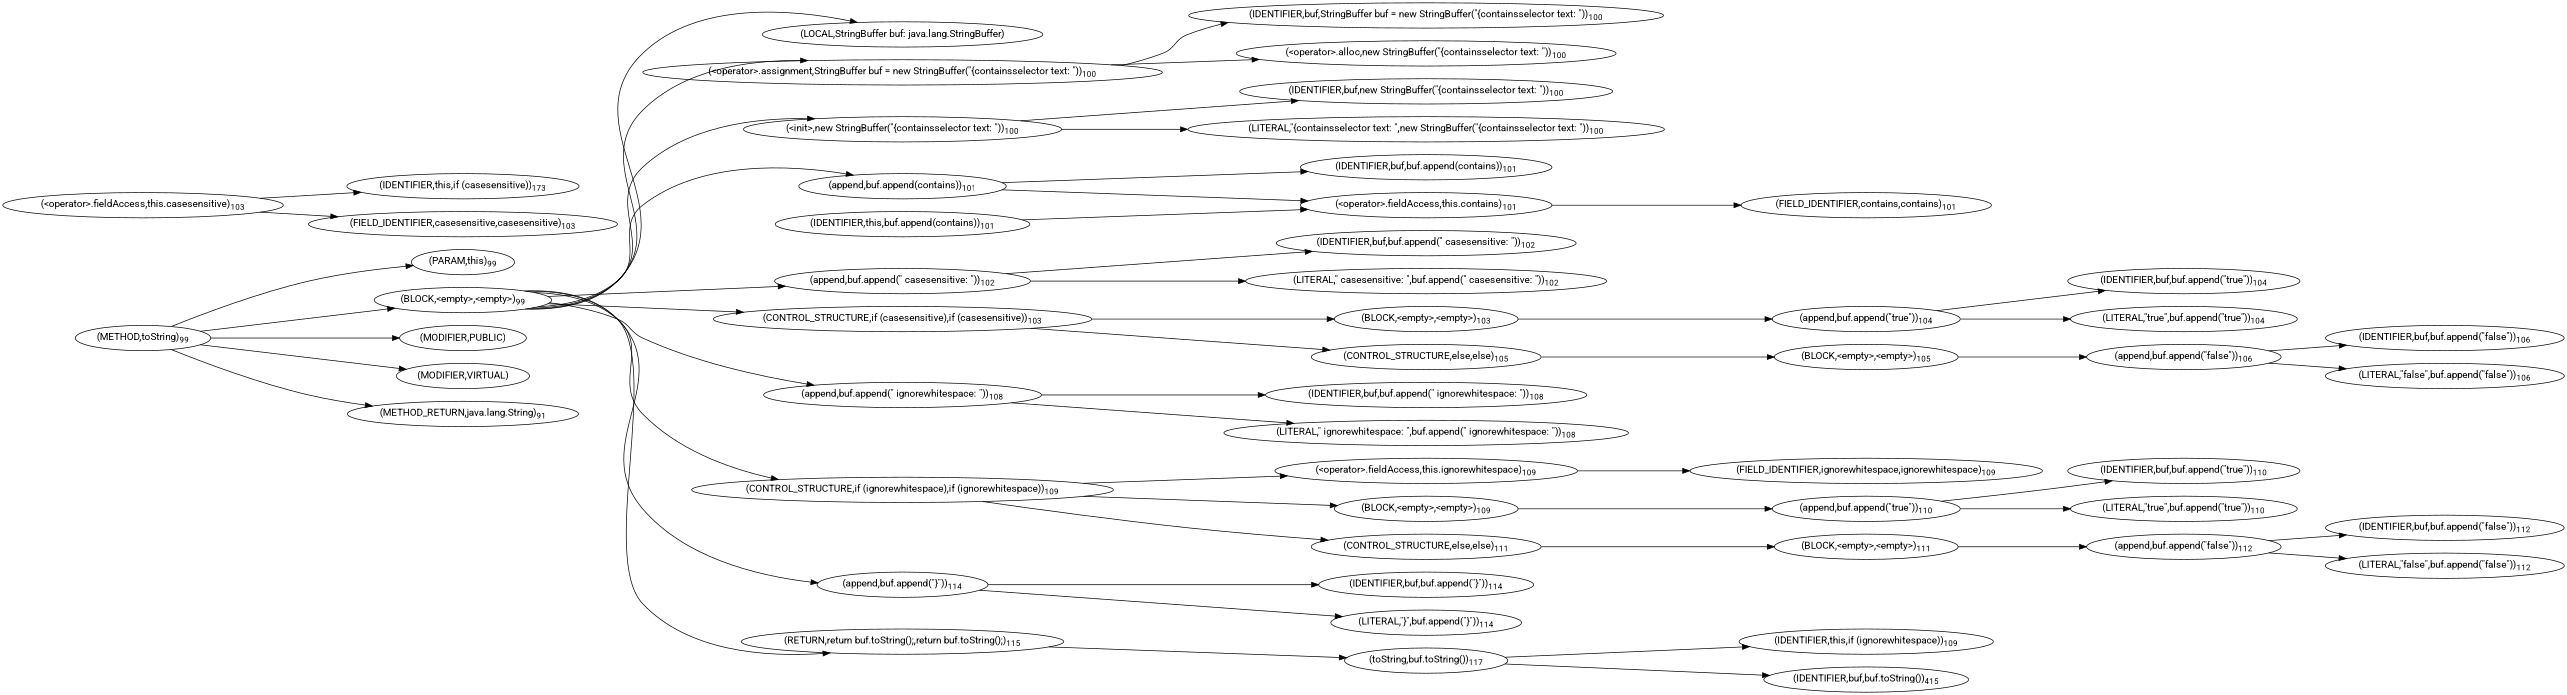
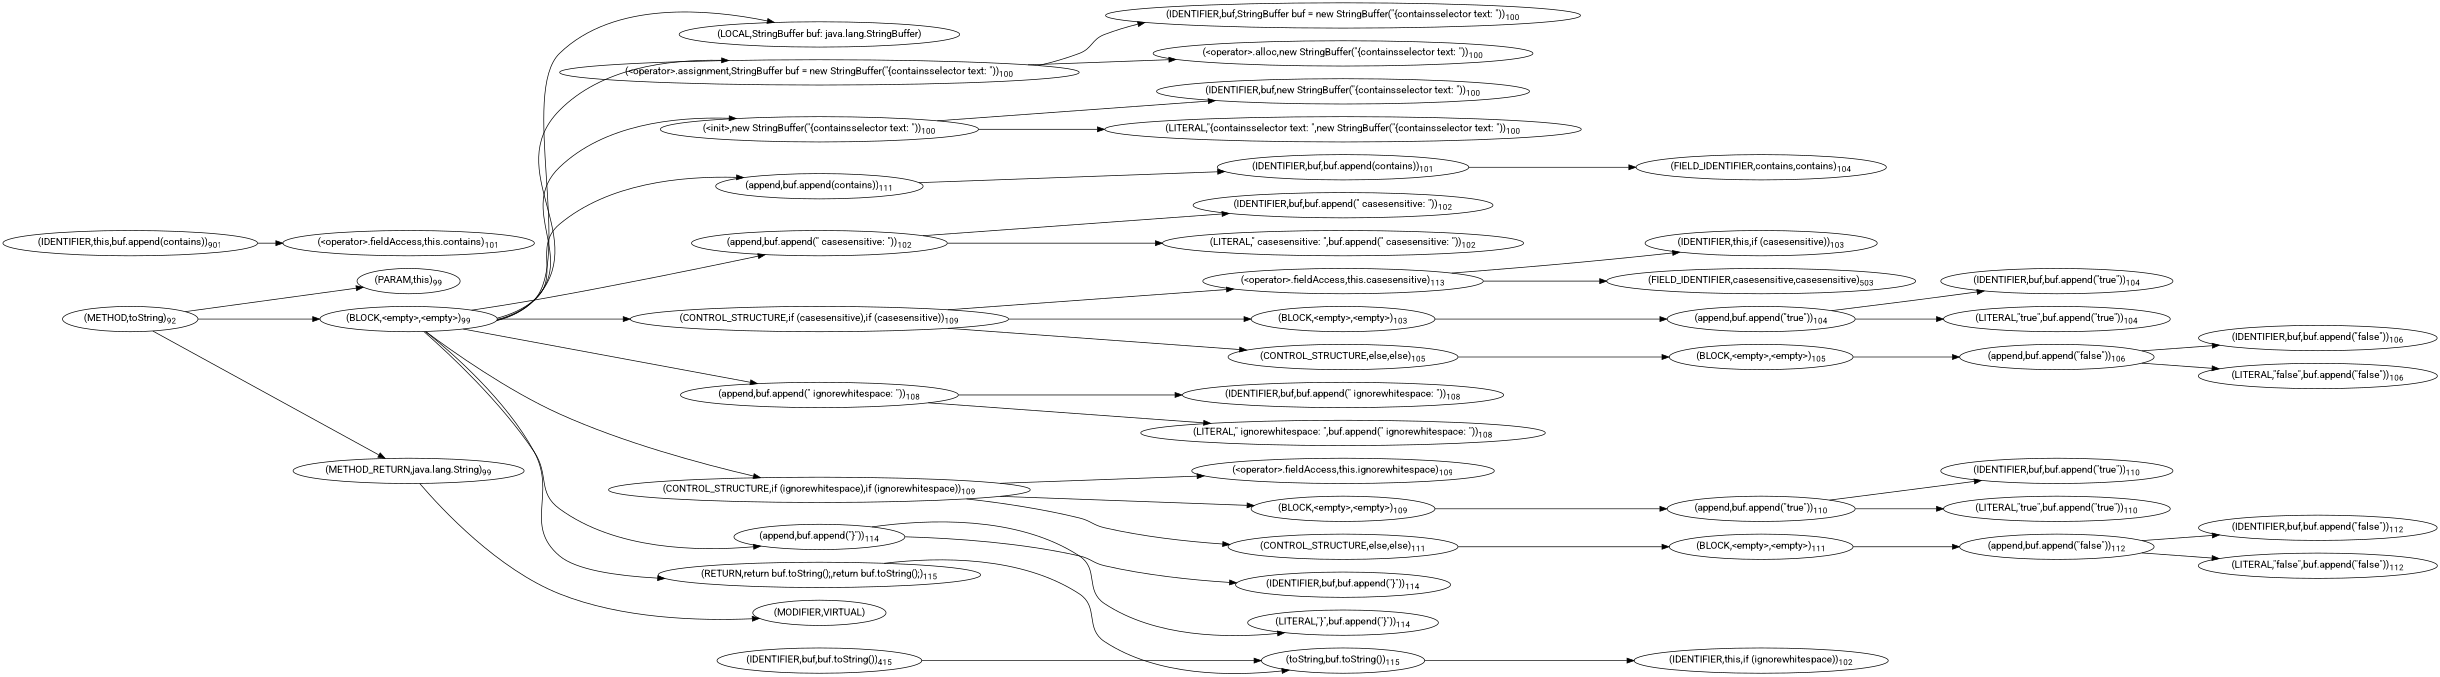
node "(IDENTIFIER,this,if (casesensitive))": text "173" -> "103"
node "(append,buf.append(contains))": text "101" -> "111"
edge "(append,buf.append(contains))" -> "(<operator>.fieldAccess,this.contains)": removed
node "(<operator>.fieldAccess,this.casesensitive)": text "103" -> "113"
node "(FIELD_IDENTIFIER,contains,contains)": text "101" -> "104"
edge "(<operator>.fieldAccess,this.contains)" -> "(FIELD_IDENTIFIER,contains,contains)": now "(IDENTIFIER,buf,buf.append(contains))" -> "(FIELD_IDENTIFIER,contains,contains)"
node "(FIELD_IDENTIFIER,casesensitive,casesensitive)": text "103" -> "503"
node "(IDENTIFIER,this,buf.append(contains))": text "101" -> "901"
edge "(CONTROL_STRUCTURE,if (casesensitive),if (casesensitive))" -> "(<operator>.fieldAccess,this.casesensitive)": added
node "(CONTROL_STRUCTURE,if (casesensitive),if (casesensitive))": text "103" -> "109"
node "(METHOD,toString)": text "99" -> "92"
node "(MODIFIER,PUBLIC)": removed
edge "(METHOD,toString)" -> "(MODIFIER,VIRTUAL)": now "(METHOD_RETURN,java.lang.String)" -> "(MODIFIER,VIRTUAL)"
node "(METHOD_RETURN,java.lang.String)": text "91" -> "99"
node "(FIELD_IDENTIFIER,ignorewhitespace,ignorewhitespace)": removed
node "(IDENTIFIER,this,if (ignorewhitespace))": text "109" -> "102"
node "(toString,buf.toString())": text "117" -> "115"
edge "(toString,buf.toString())" -> "(IDENTIFIER,buf,buf.toString())": reversed
